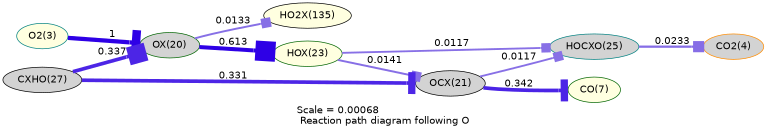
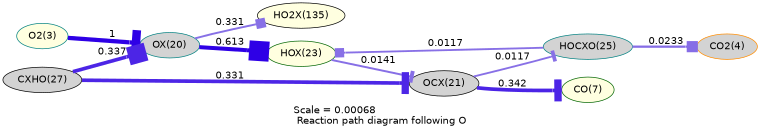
edge "OX(20)" -> "HO2X(135)": label " 0.0133" -> " 0.331"
node "OX(20)": color darkgreen -> teal
edge "HOX(23)" -> "HOCXO(25)": reversed
edge "OCX(21)" -> "HOCXO(25)": arrowhead box -> tee
edge "HOX(23)" -> "OCX(21)": arrowhead box -> tee
